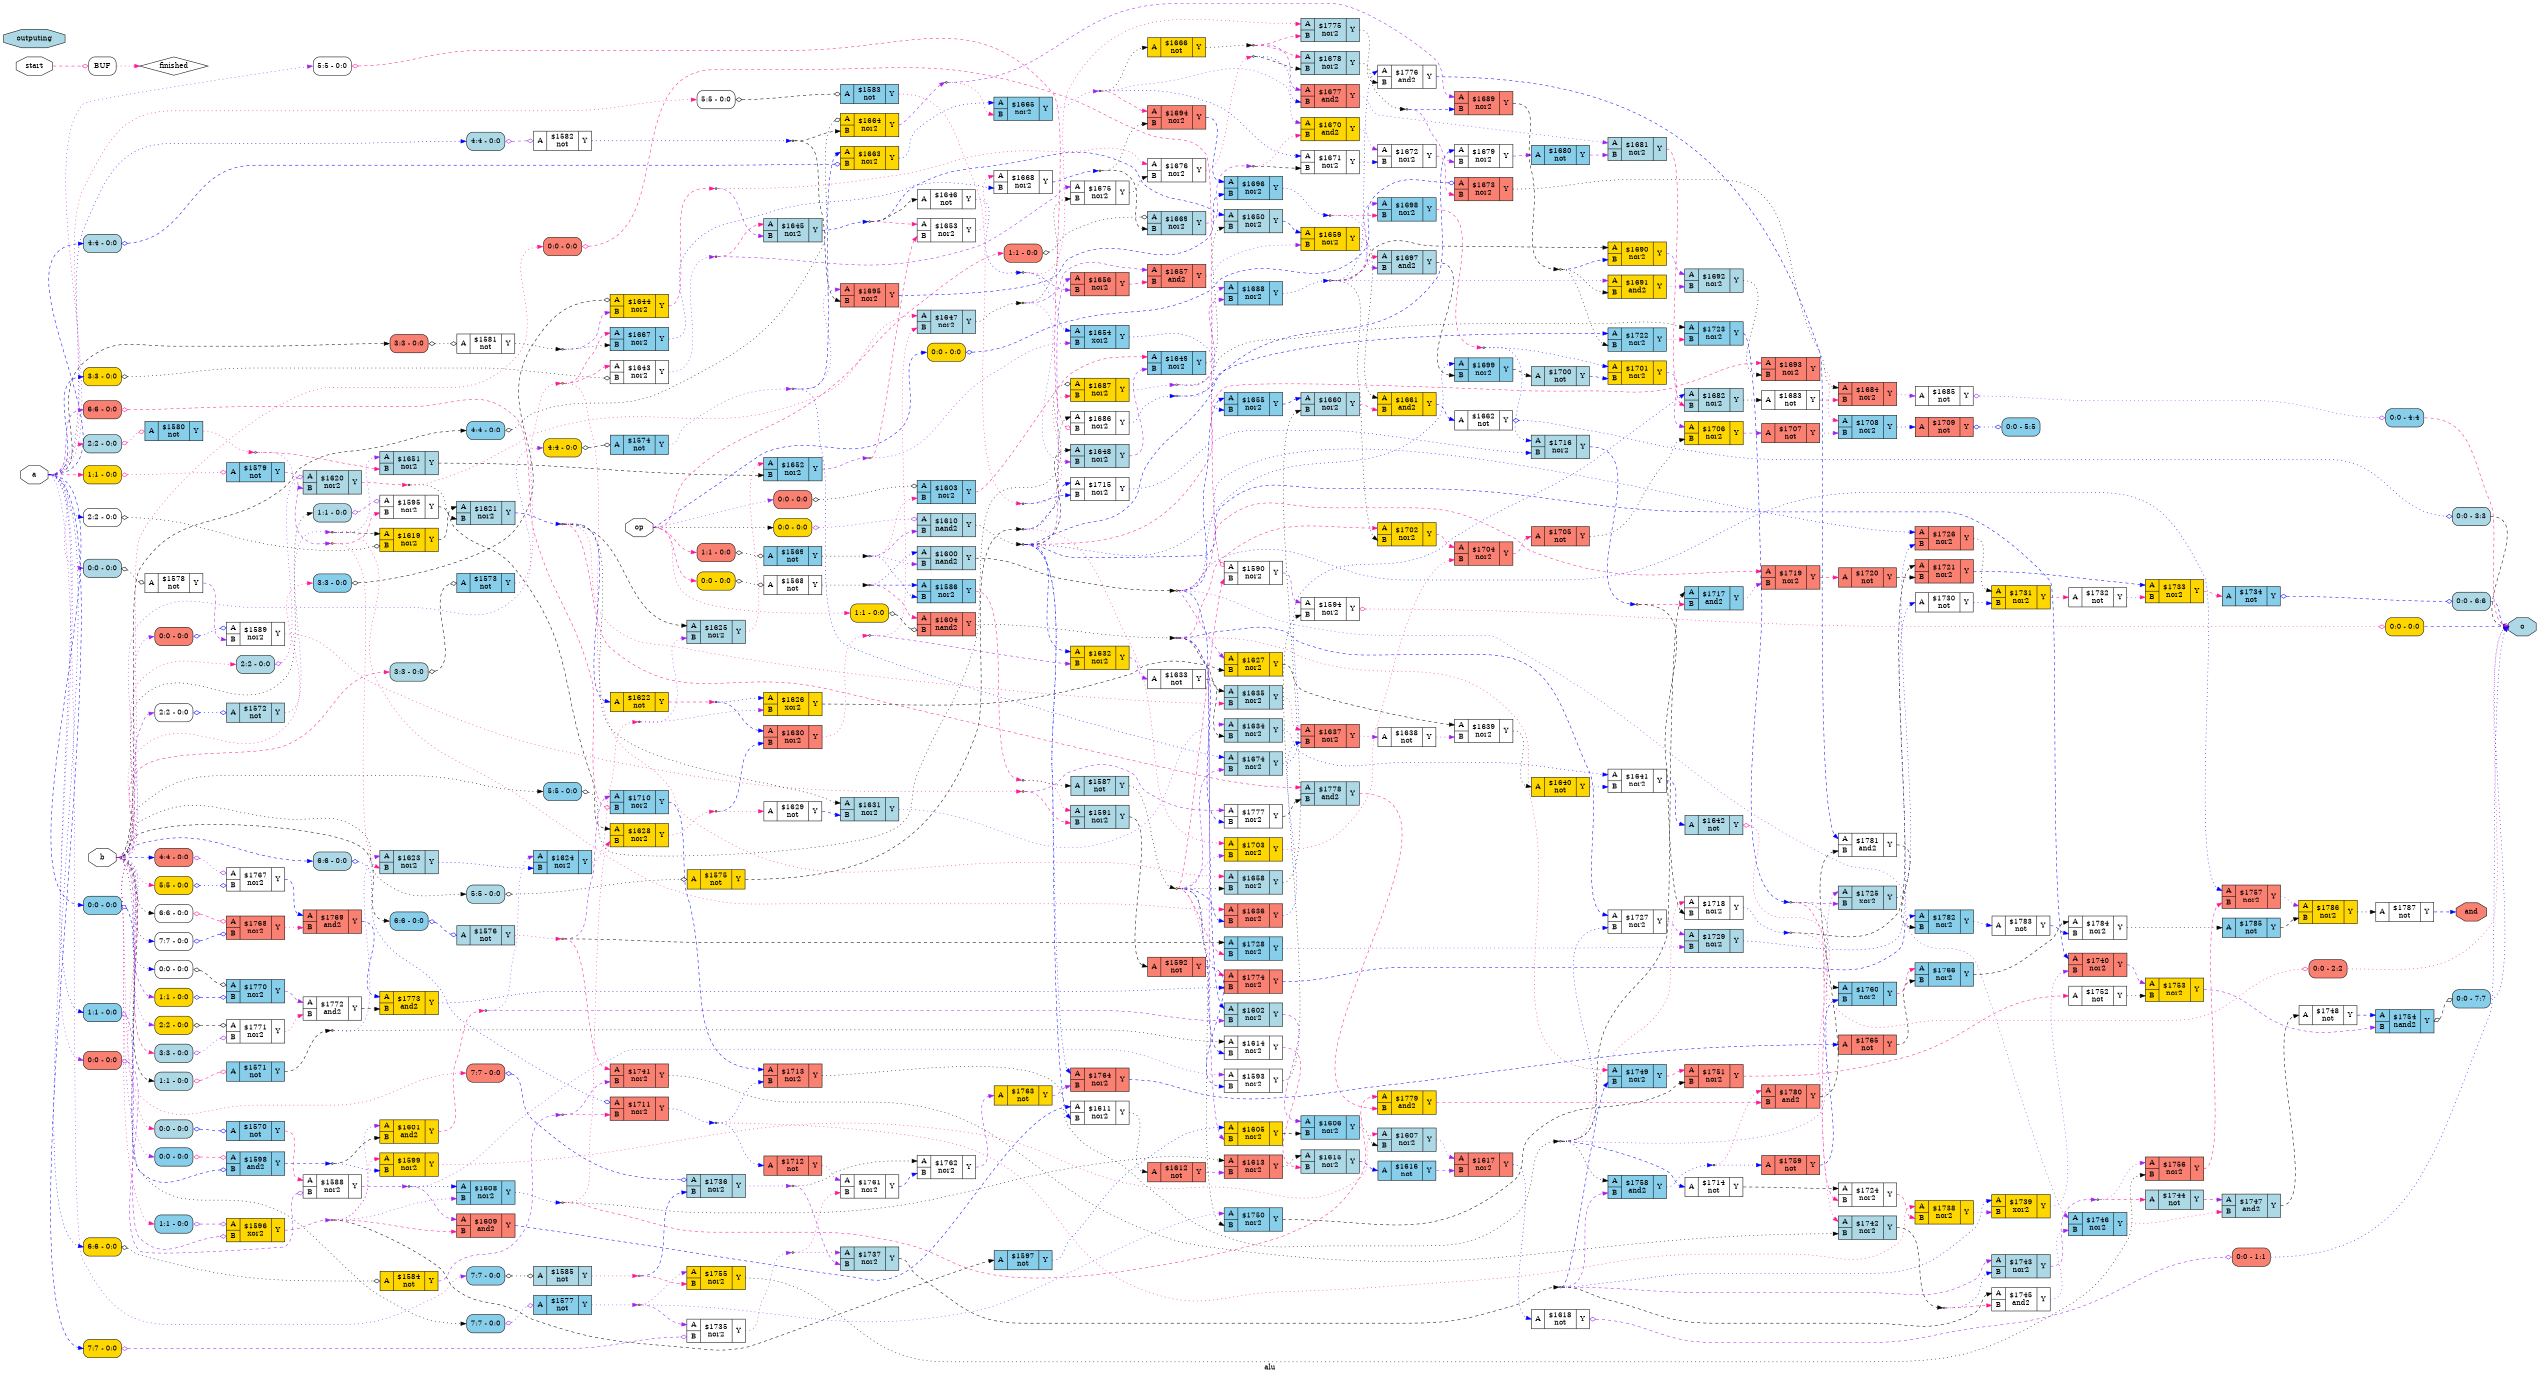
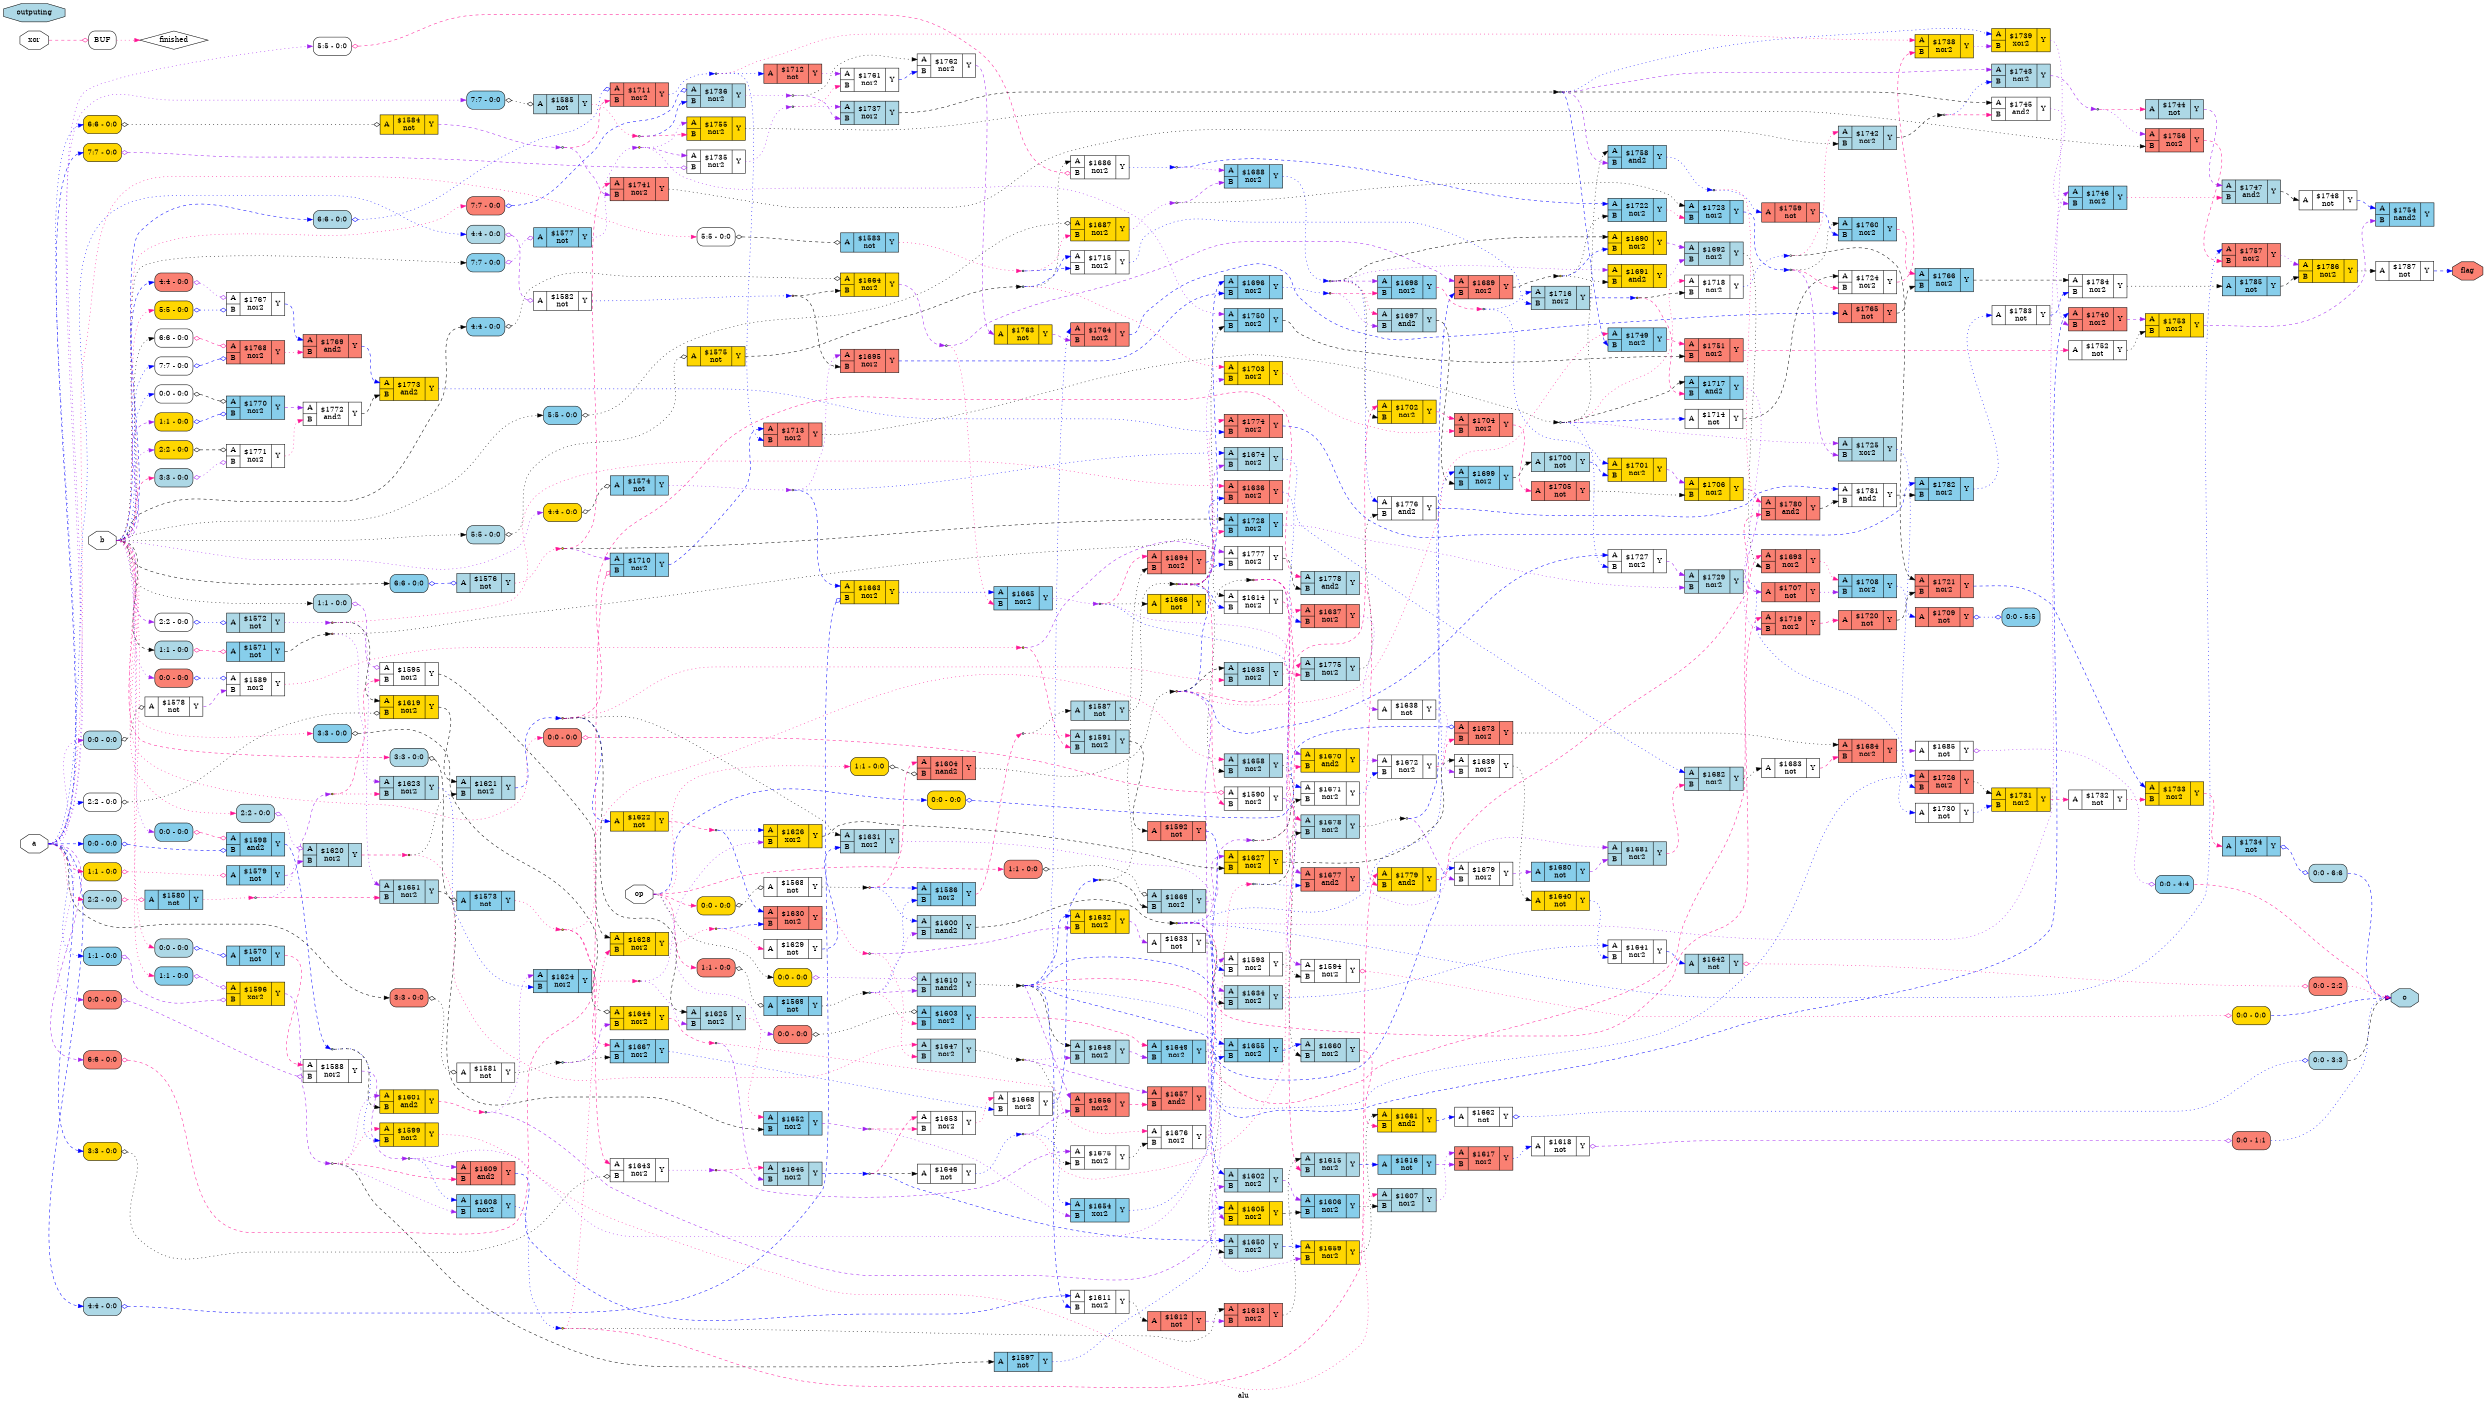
node "start": label "start" -> "xor"
node "and": label "and" -> "flag"
node "0:0 - 7:7": removed
